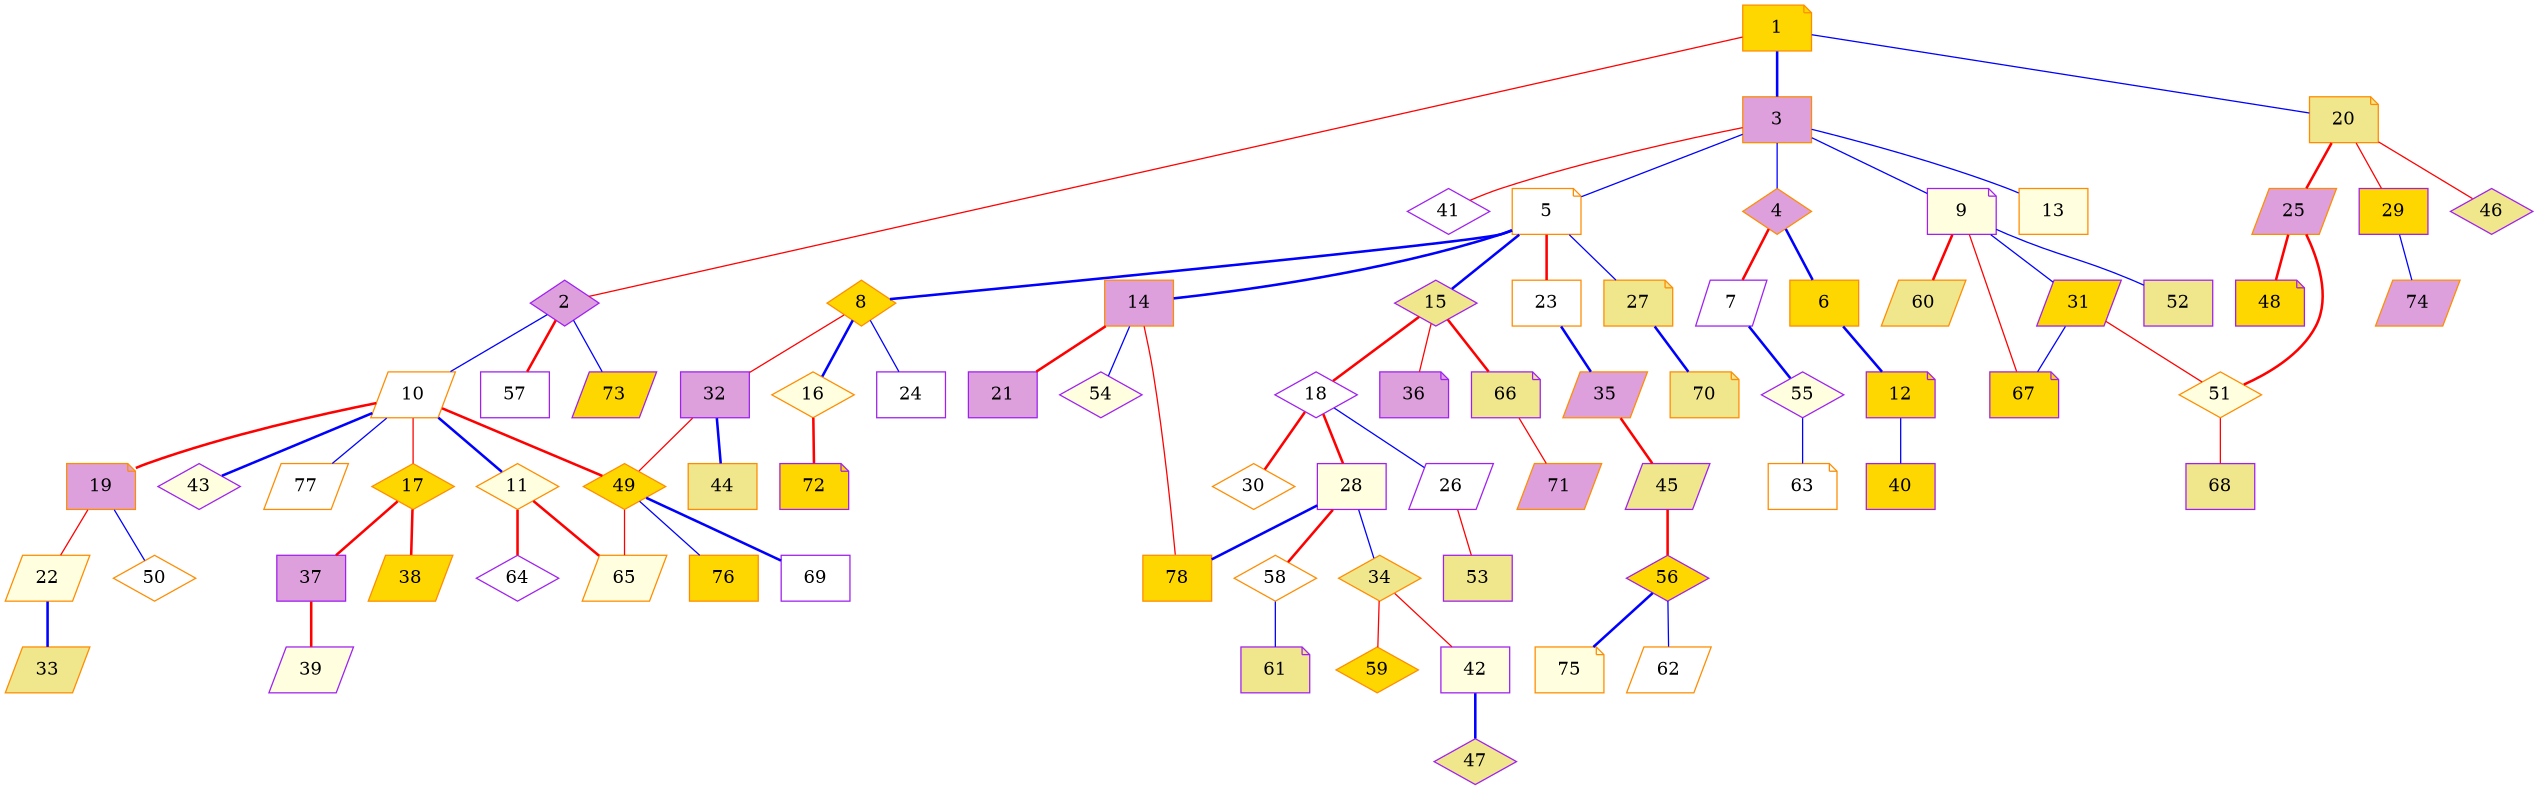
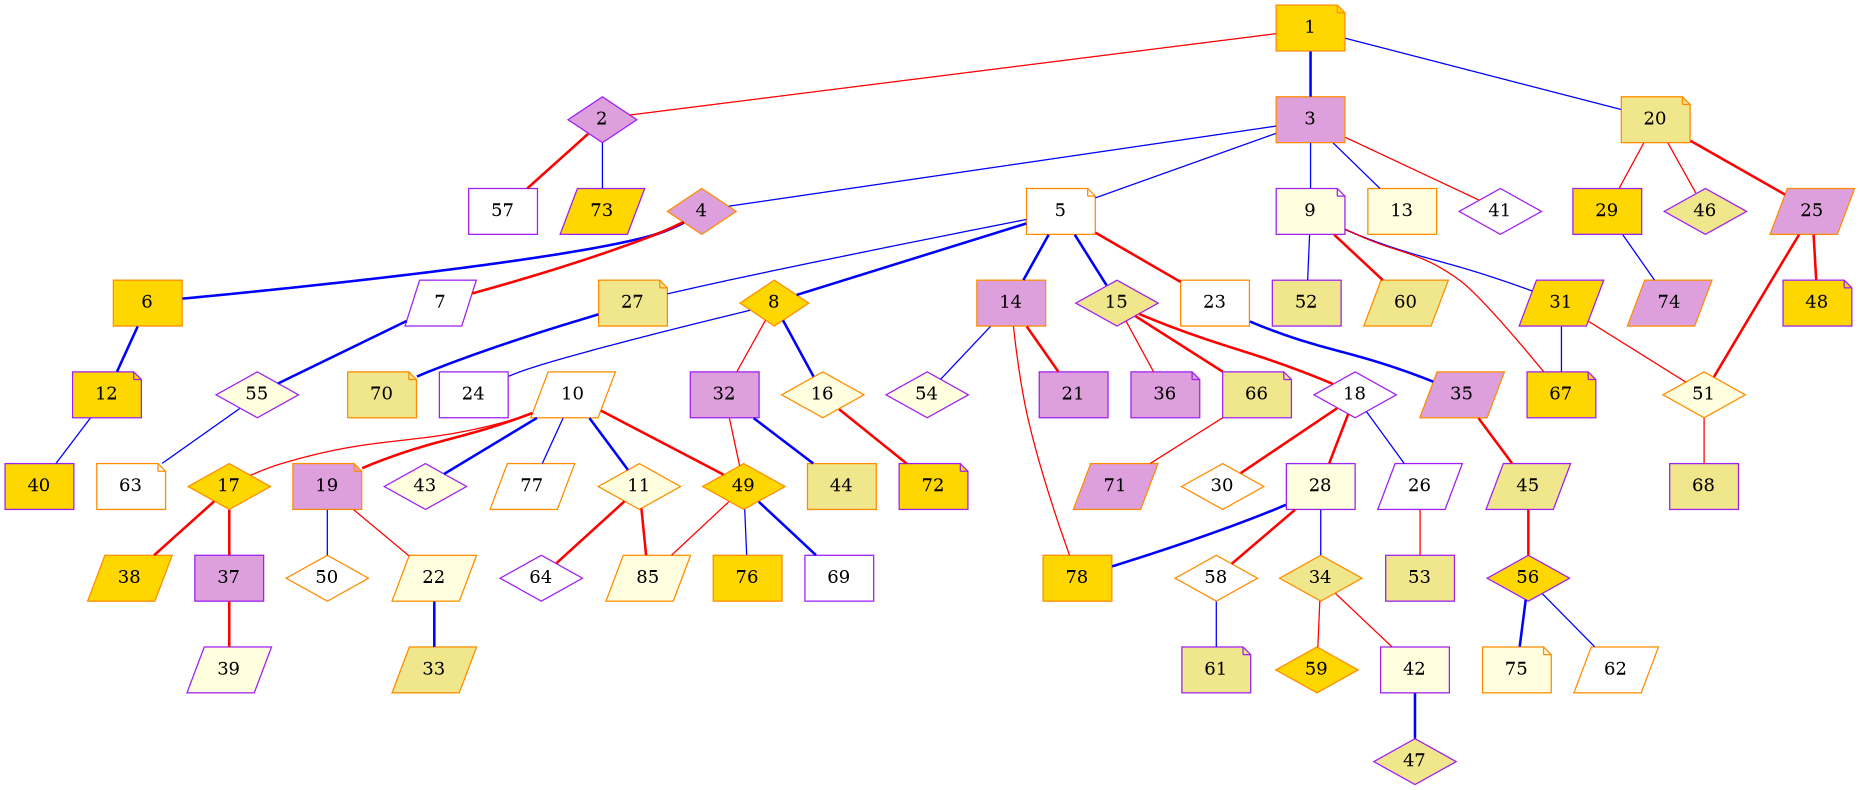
edge "2" -- "10": removed
node "65": label "65" -> "85"
